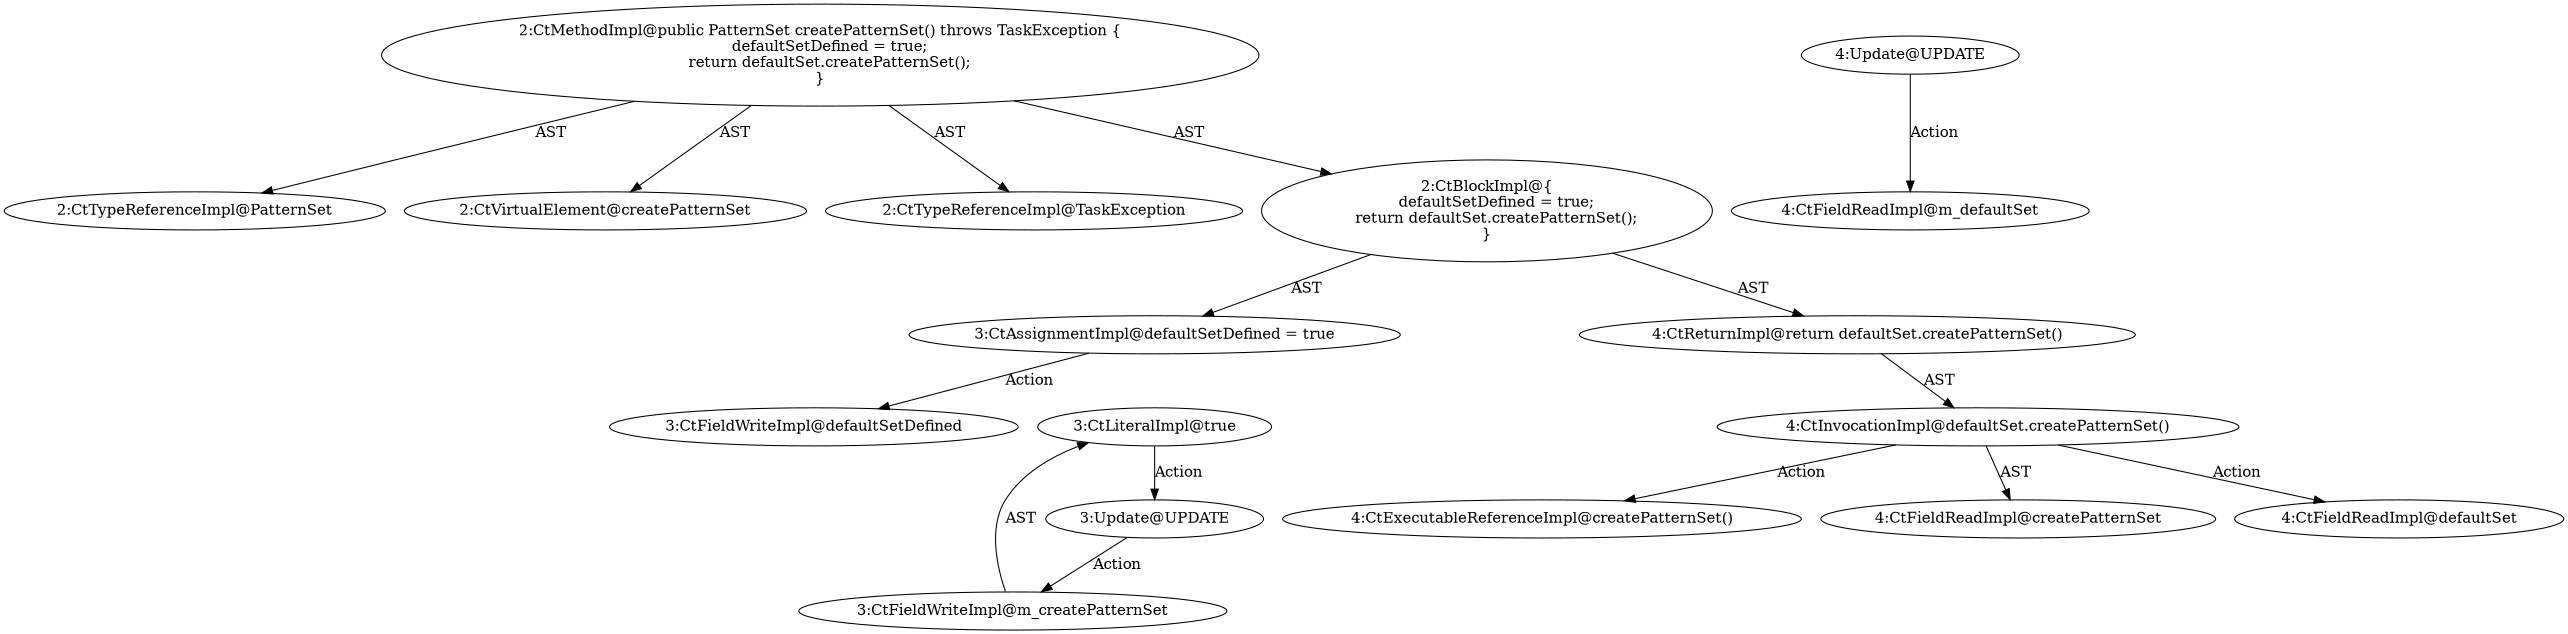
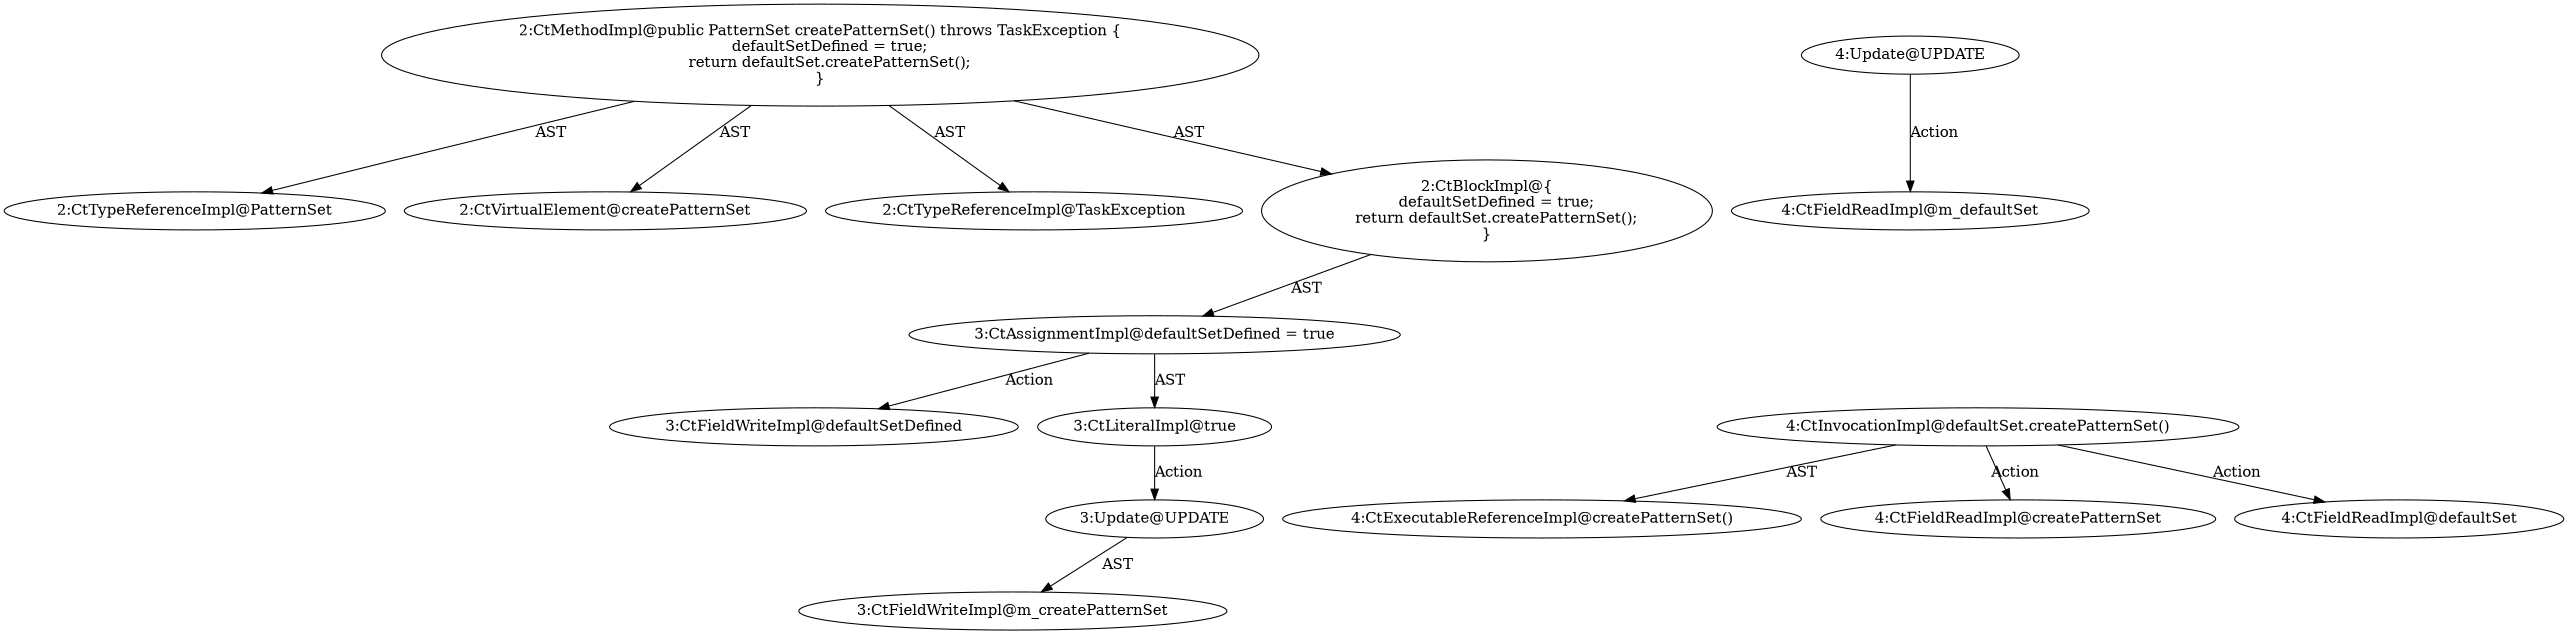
node "4:CtReturnImpl@return defaultSet.createPatternSet()": removed
edge "4:CtInvocationImpl@defaultSet.createPatternSet()" -> "4:CtExecutableReferenceImpl@createPatternSet()": label "Action" -> "AST"
edge "4:CtInvocationImpl@defaultSet.createPatternSet()" -> "4:CtFieldReadImpl@createPatternSet": label "AST" -> "Action"
edge "3:CtFieldWriteImpl@m_createPatternSet" -> "3:CtLiteralImpl@true": now "3:CtAssignmentImpl@defaultSetDefined = true" -> "3:CtLiteralImpl@true"
edge "3:Update@UPDATE" -> "3:CtFieldWriteImpl@m_createPatternSet": label "Action" -> "AST"
